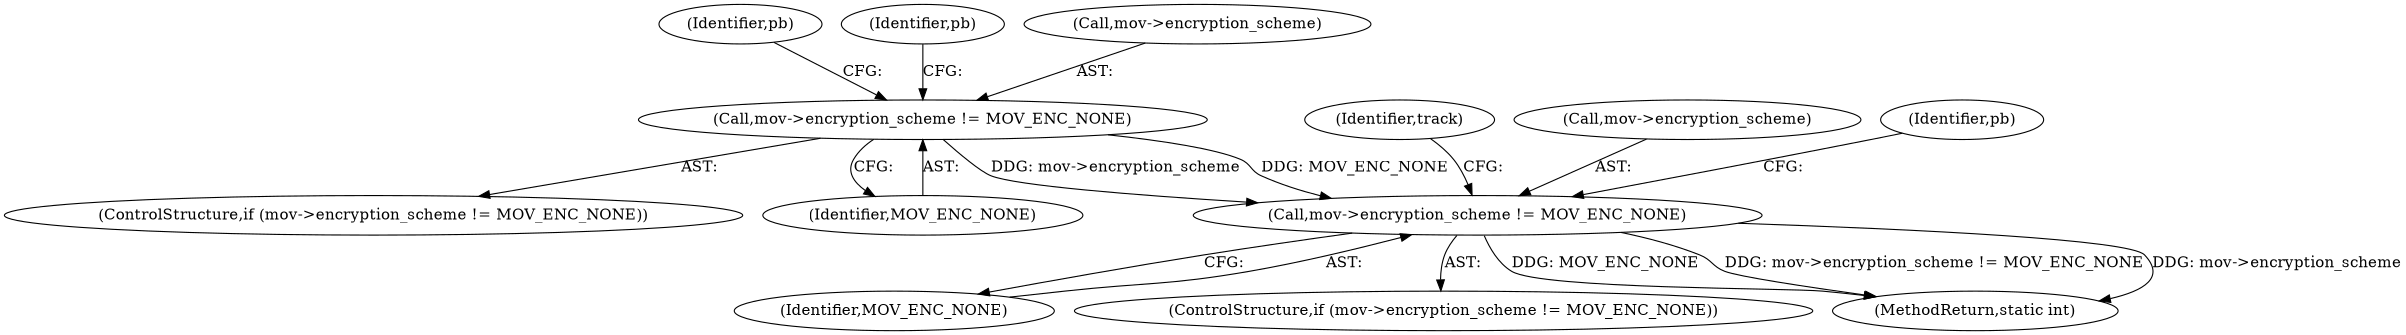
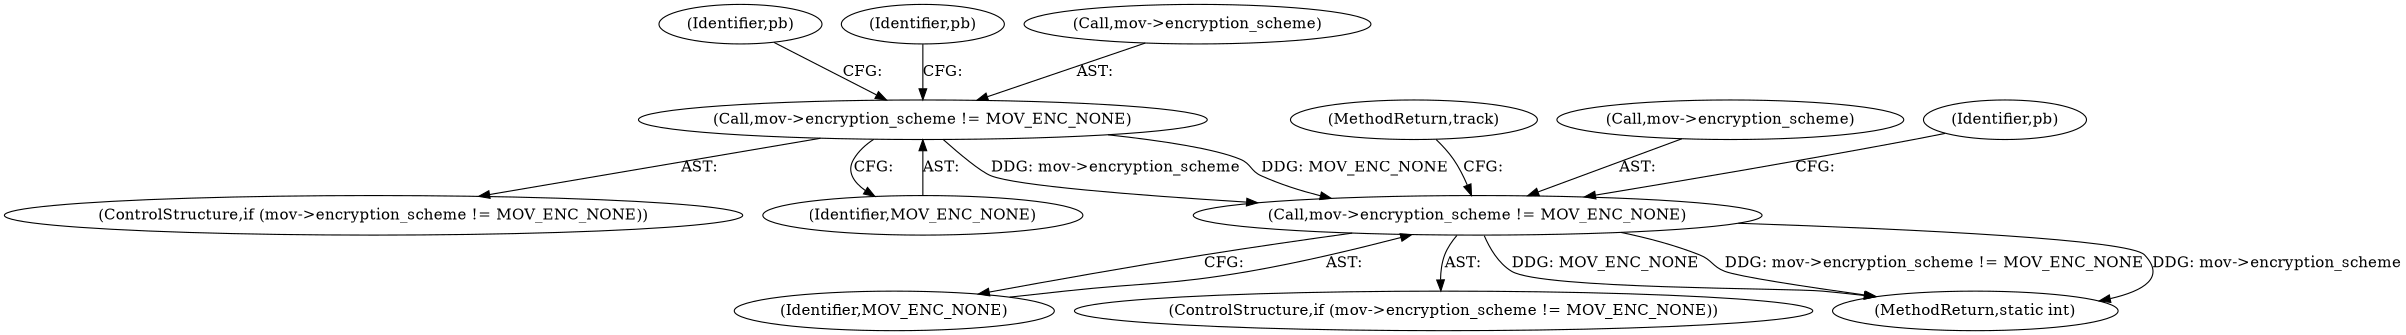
node "(Identifier,track)": label "(Identifier,track)" -> "(MethodReturn,track)"
